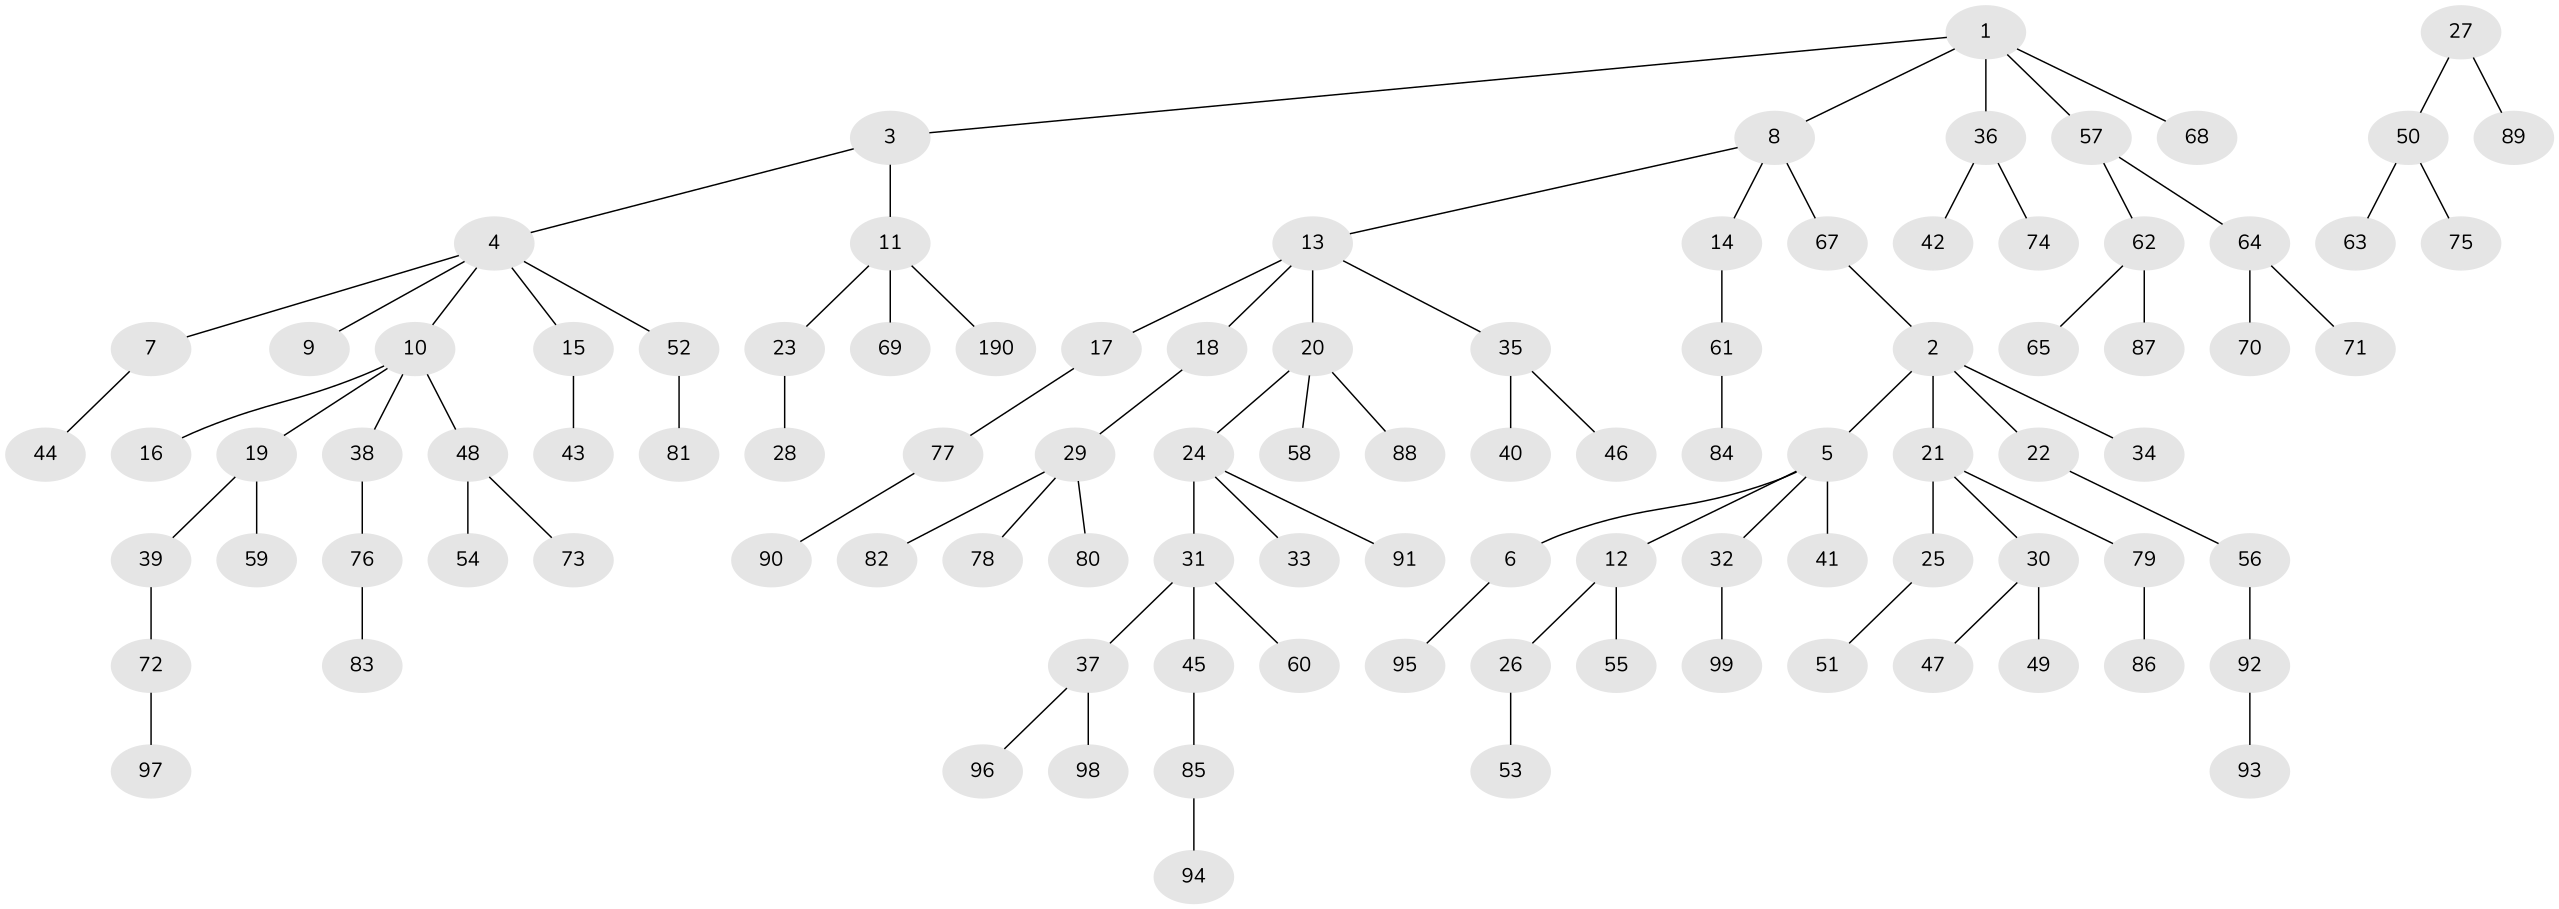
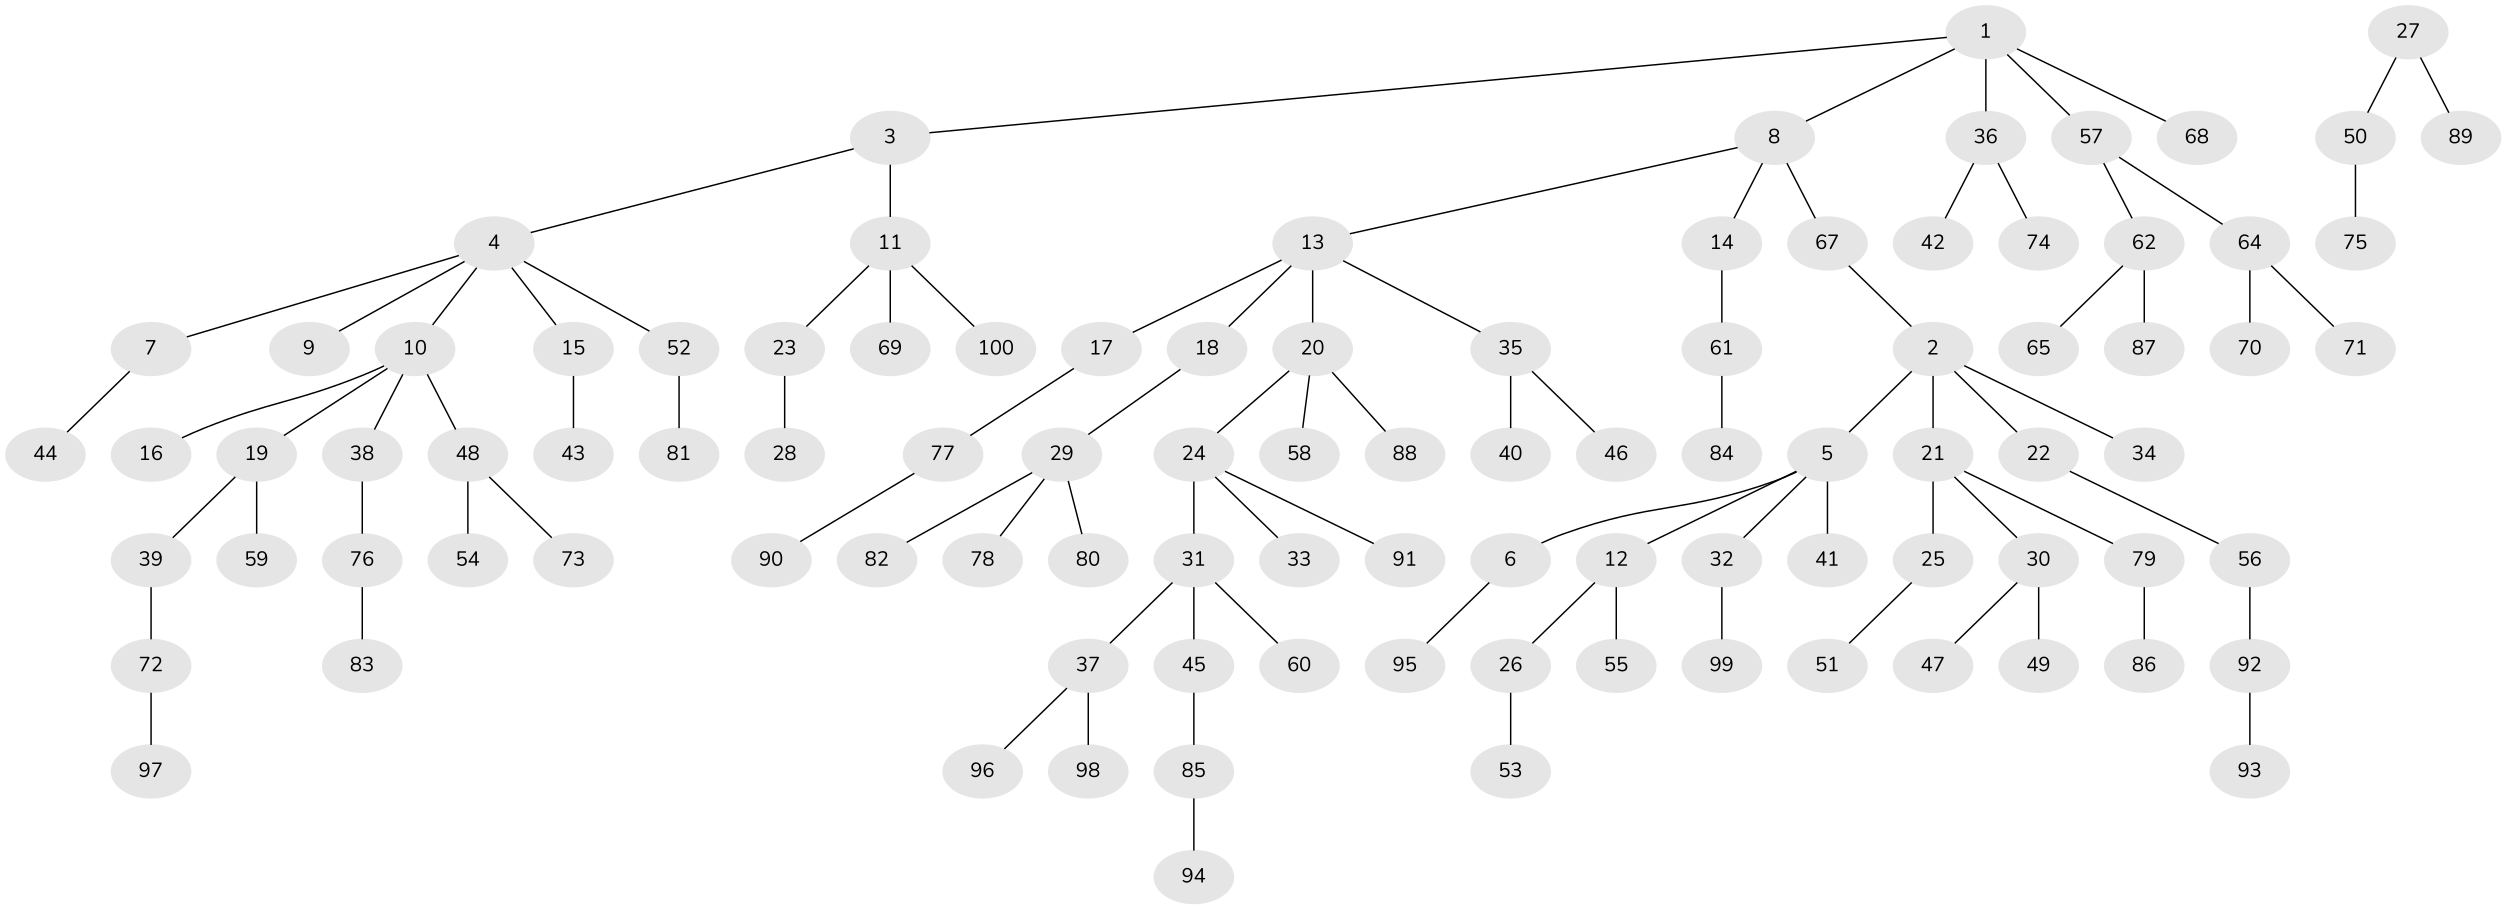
node "63": removed
node "190": label "190" -> "100"
